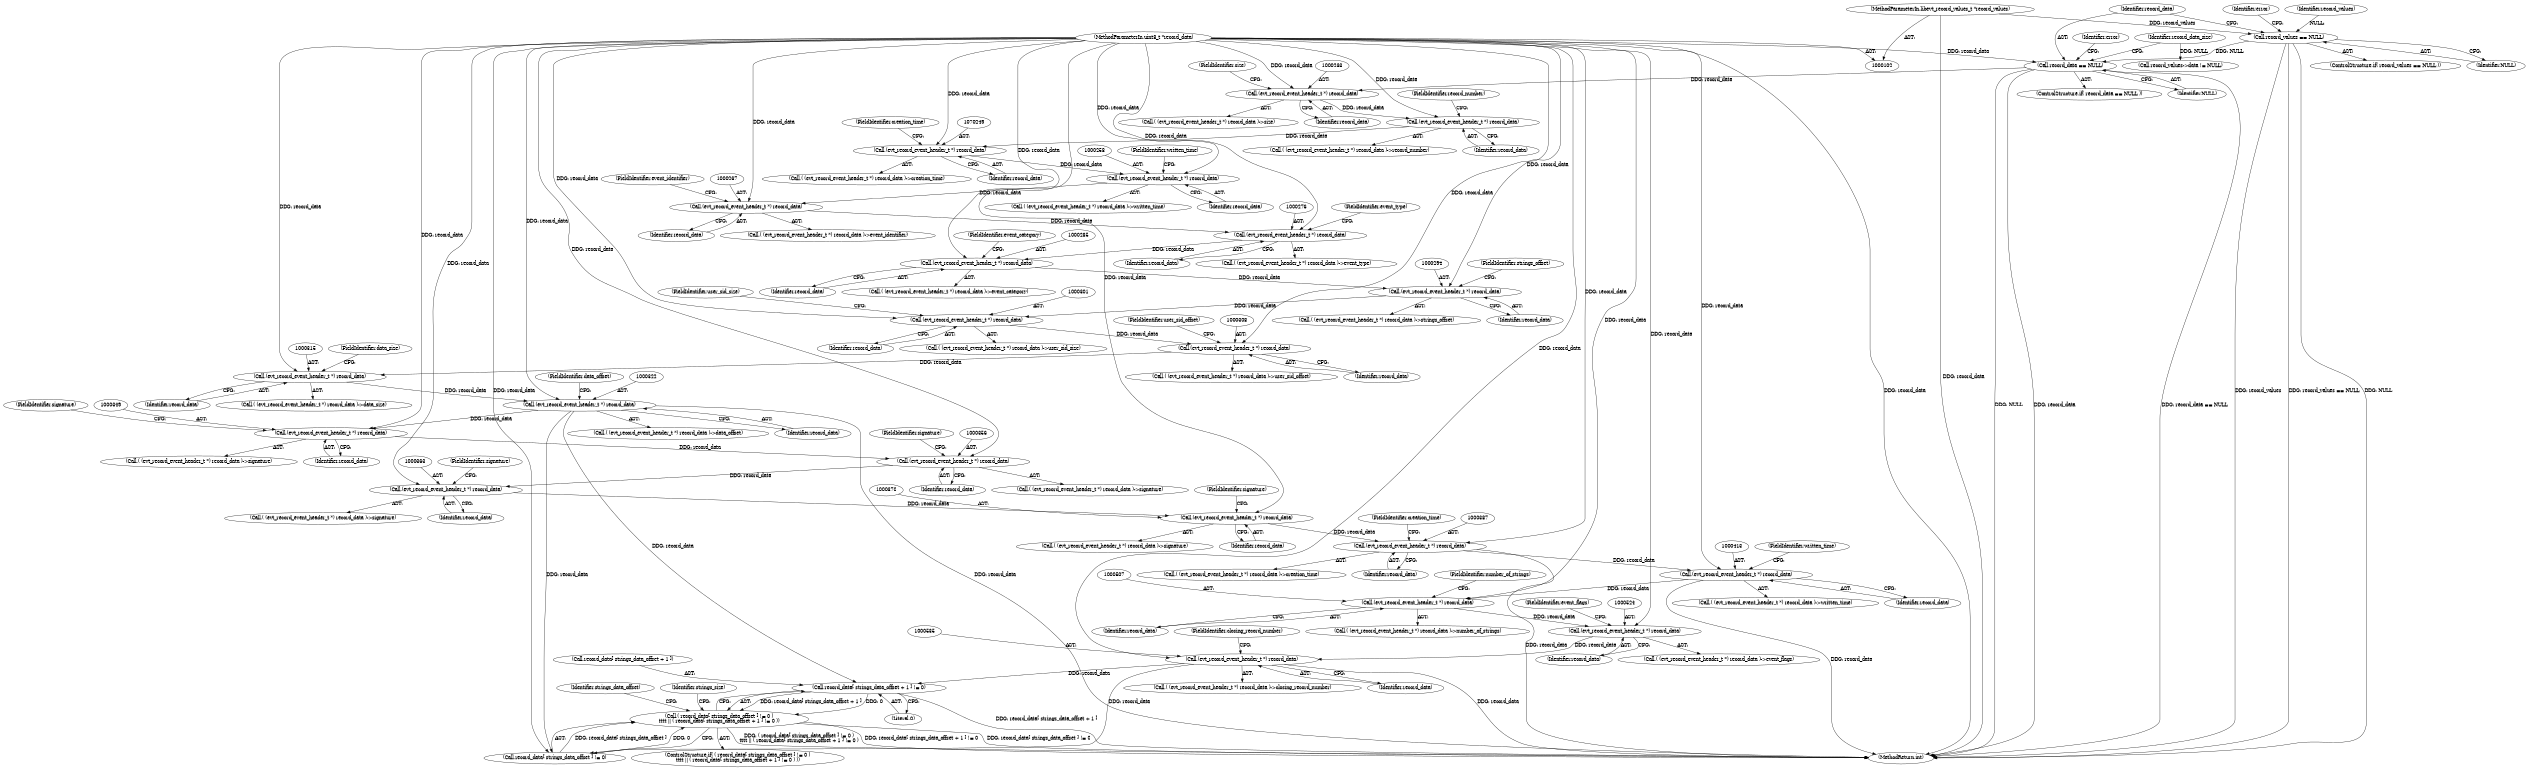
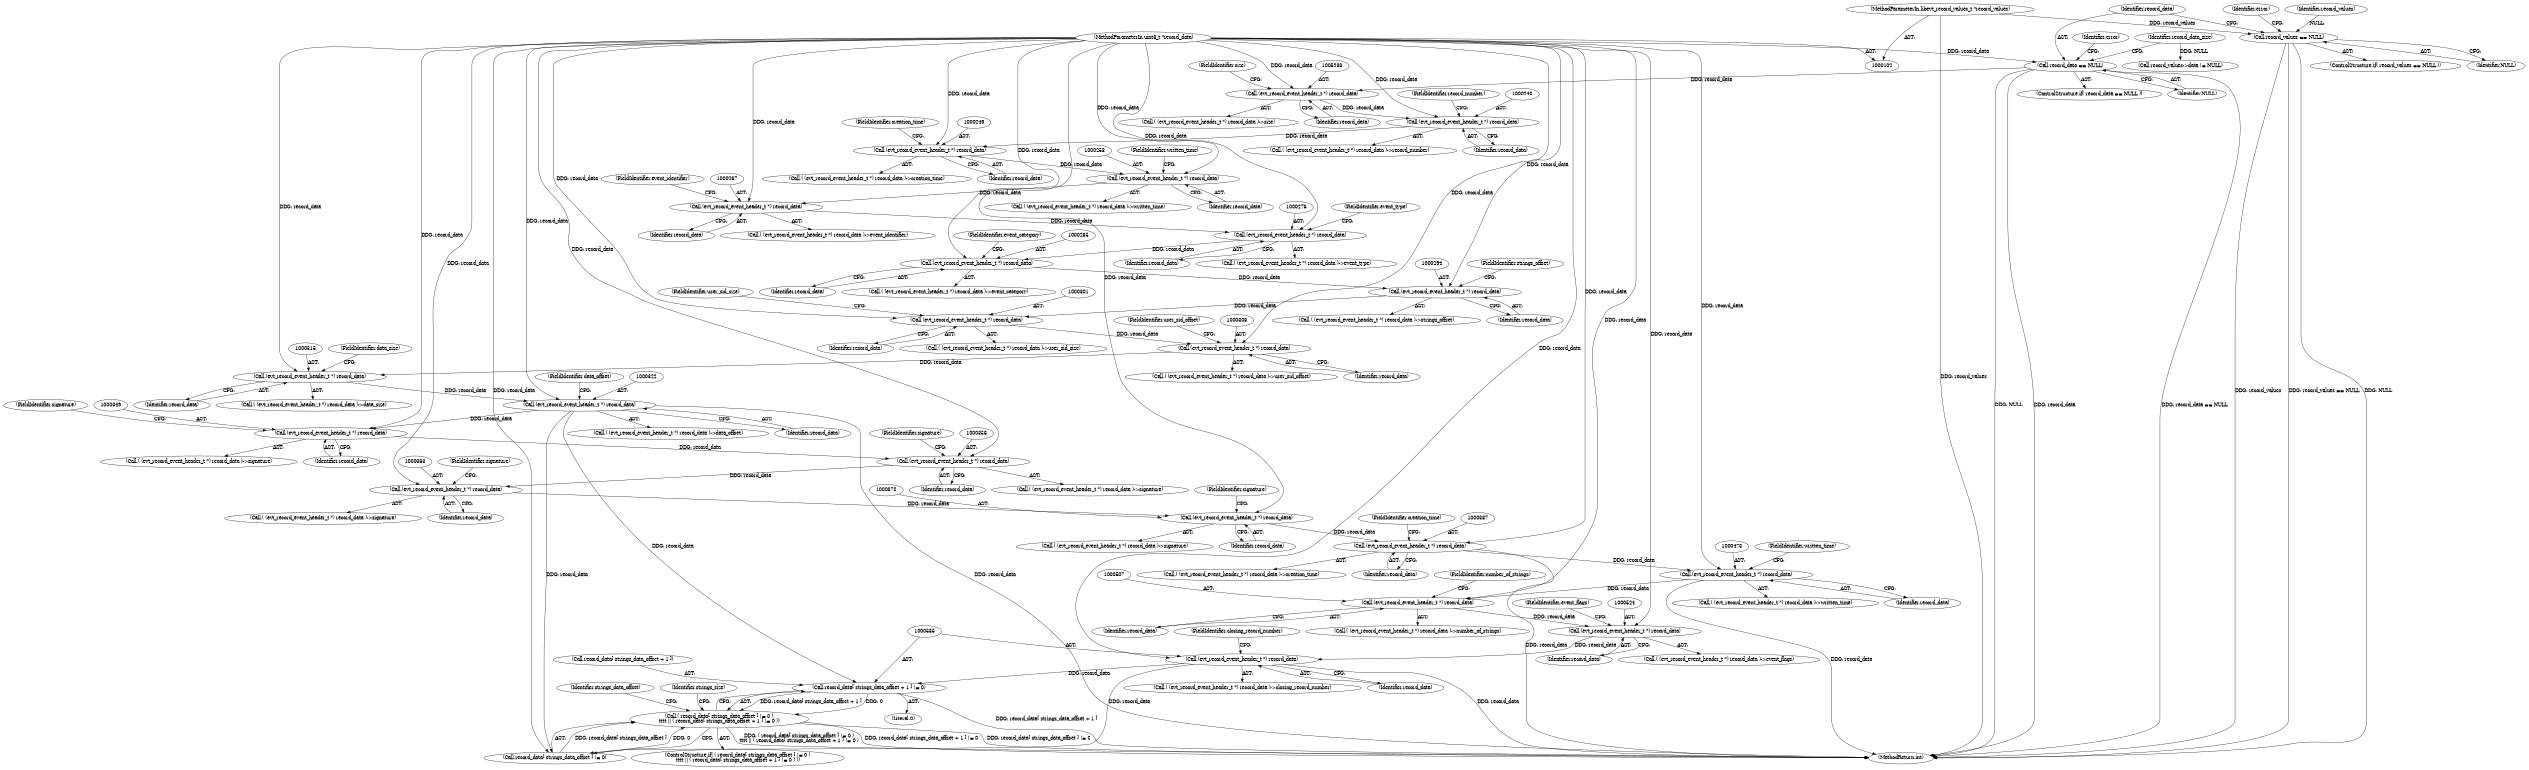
edge "(Call,record_values == NULL)" -> "(Call,record_data == NULL)": removed, label "DDG: NULL"
node "1000233": label "1000233" -> "1005233"
node "1000240": added
node "1070249": label "1070249" -> "1000249"
edge "(MethodParameterIn,uint8_t *record_data)" -> "(MethodReturn,int)": removed, label "DDG: record_data"
edge "(MethodParameterIn,libevt_record_values_t *record_values)" -> "(MethodReturn,int)": label "DDG: record_data" -> "DDG: record_values"
node "1000413": label "1000413" -> "1000473"
edge "(Call,record_data[ strings_data_offset + 1 ] != 0)" -> "(Literal,0)": label "CFG: " -> "AST: "
edge "(Literal,0)" -> "(Call,record_data[ strings_data_offset + 1 ] != 0)": now "1000535" -> "(Call,record_data[ strings_data_offset + 1 ] != 0)"
